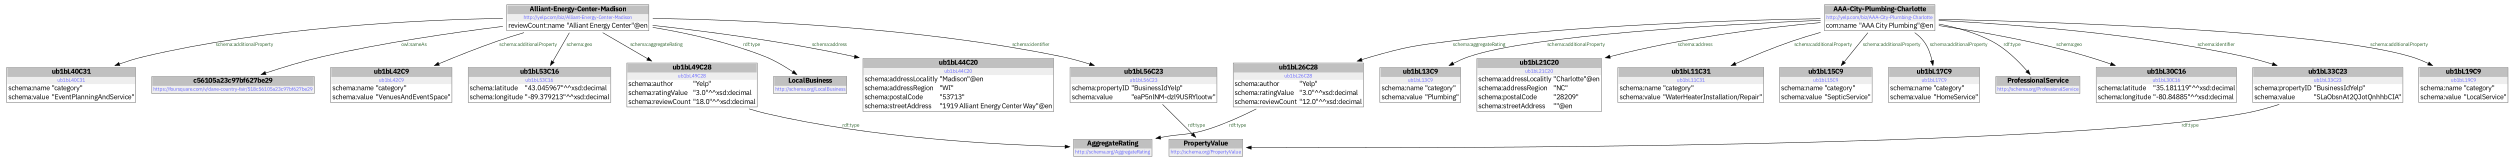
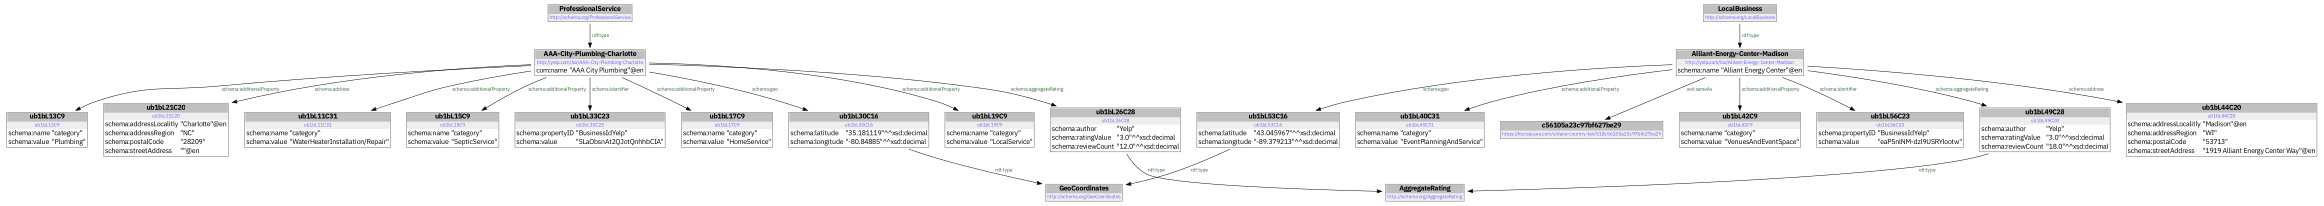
node "Alliant-Energy-Center-Madison": text "reviewCount:name" -> "schema:name"
edge "AAA-City-Plumbing-Charlotte" -> "ProfessionalService": reversed
edge "Alliant-Energy-Center-Madison" -> "LocalBusiness": reversed
node "PropertyValue": removed
node "GeoCoordinates": added
